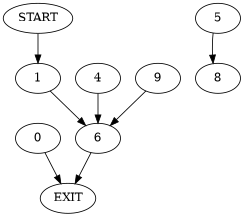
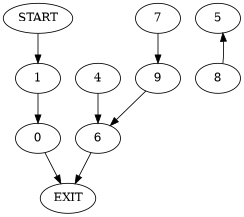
node "7": added
edge "5" -> "8": reversed
edge "1" -> "6": now "1" -> "0"
